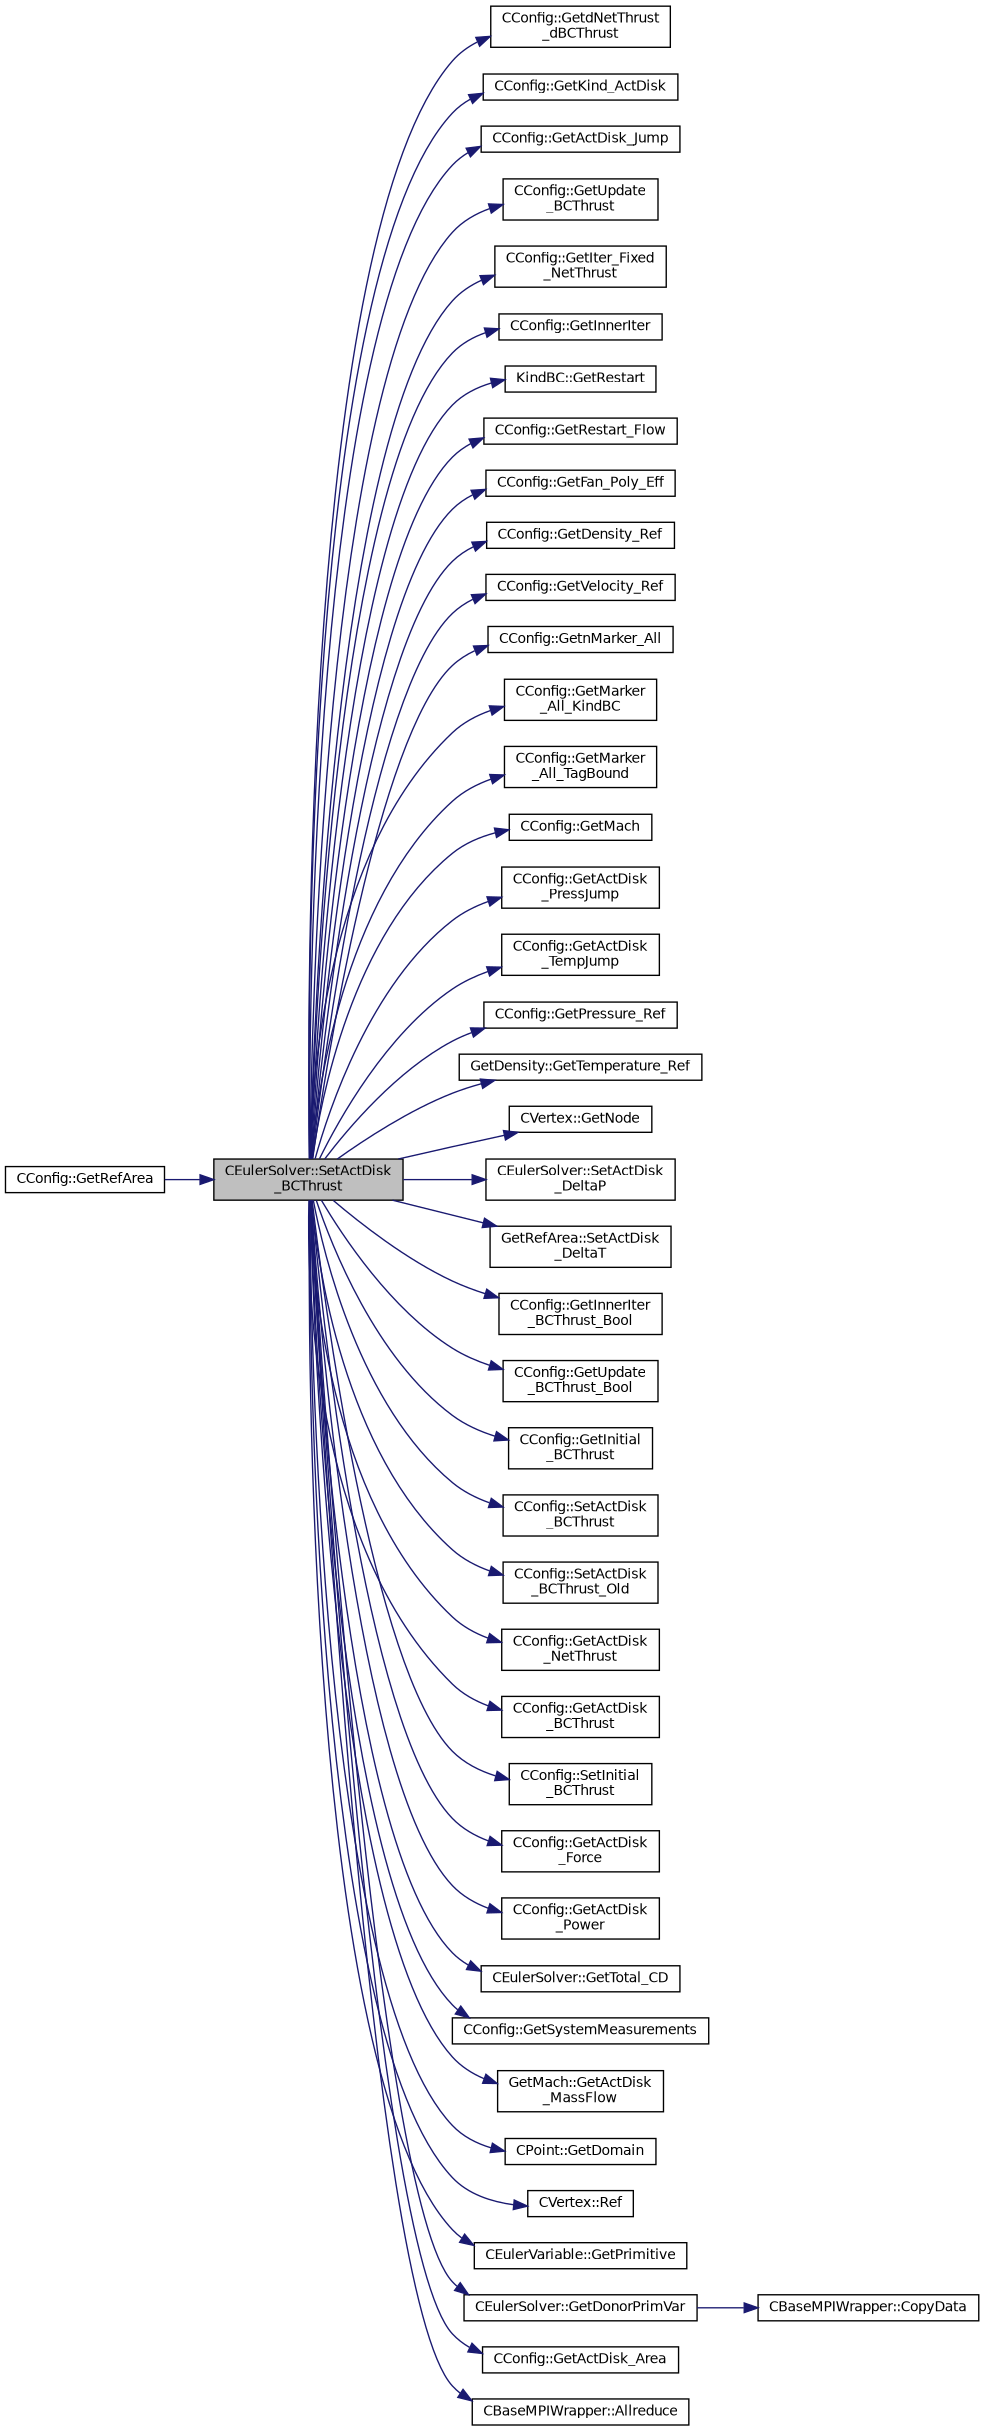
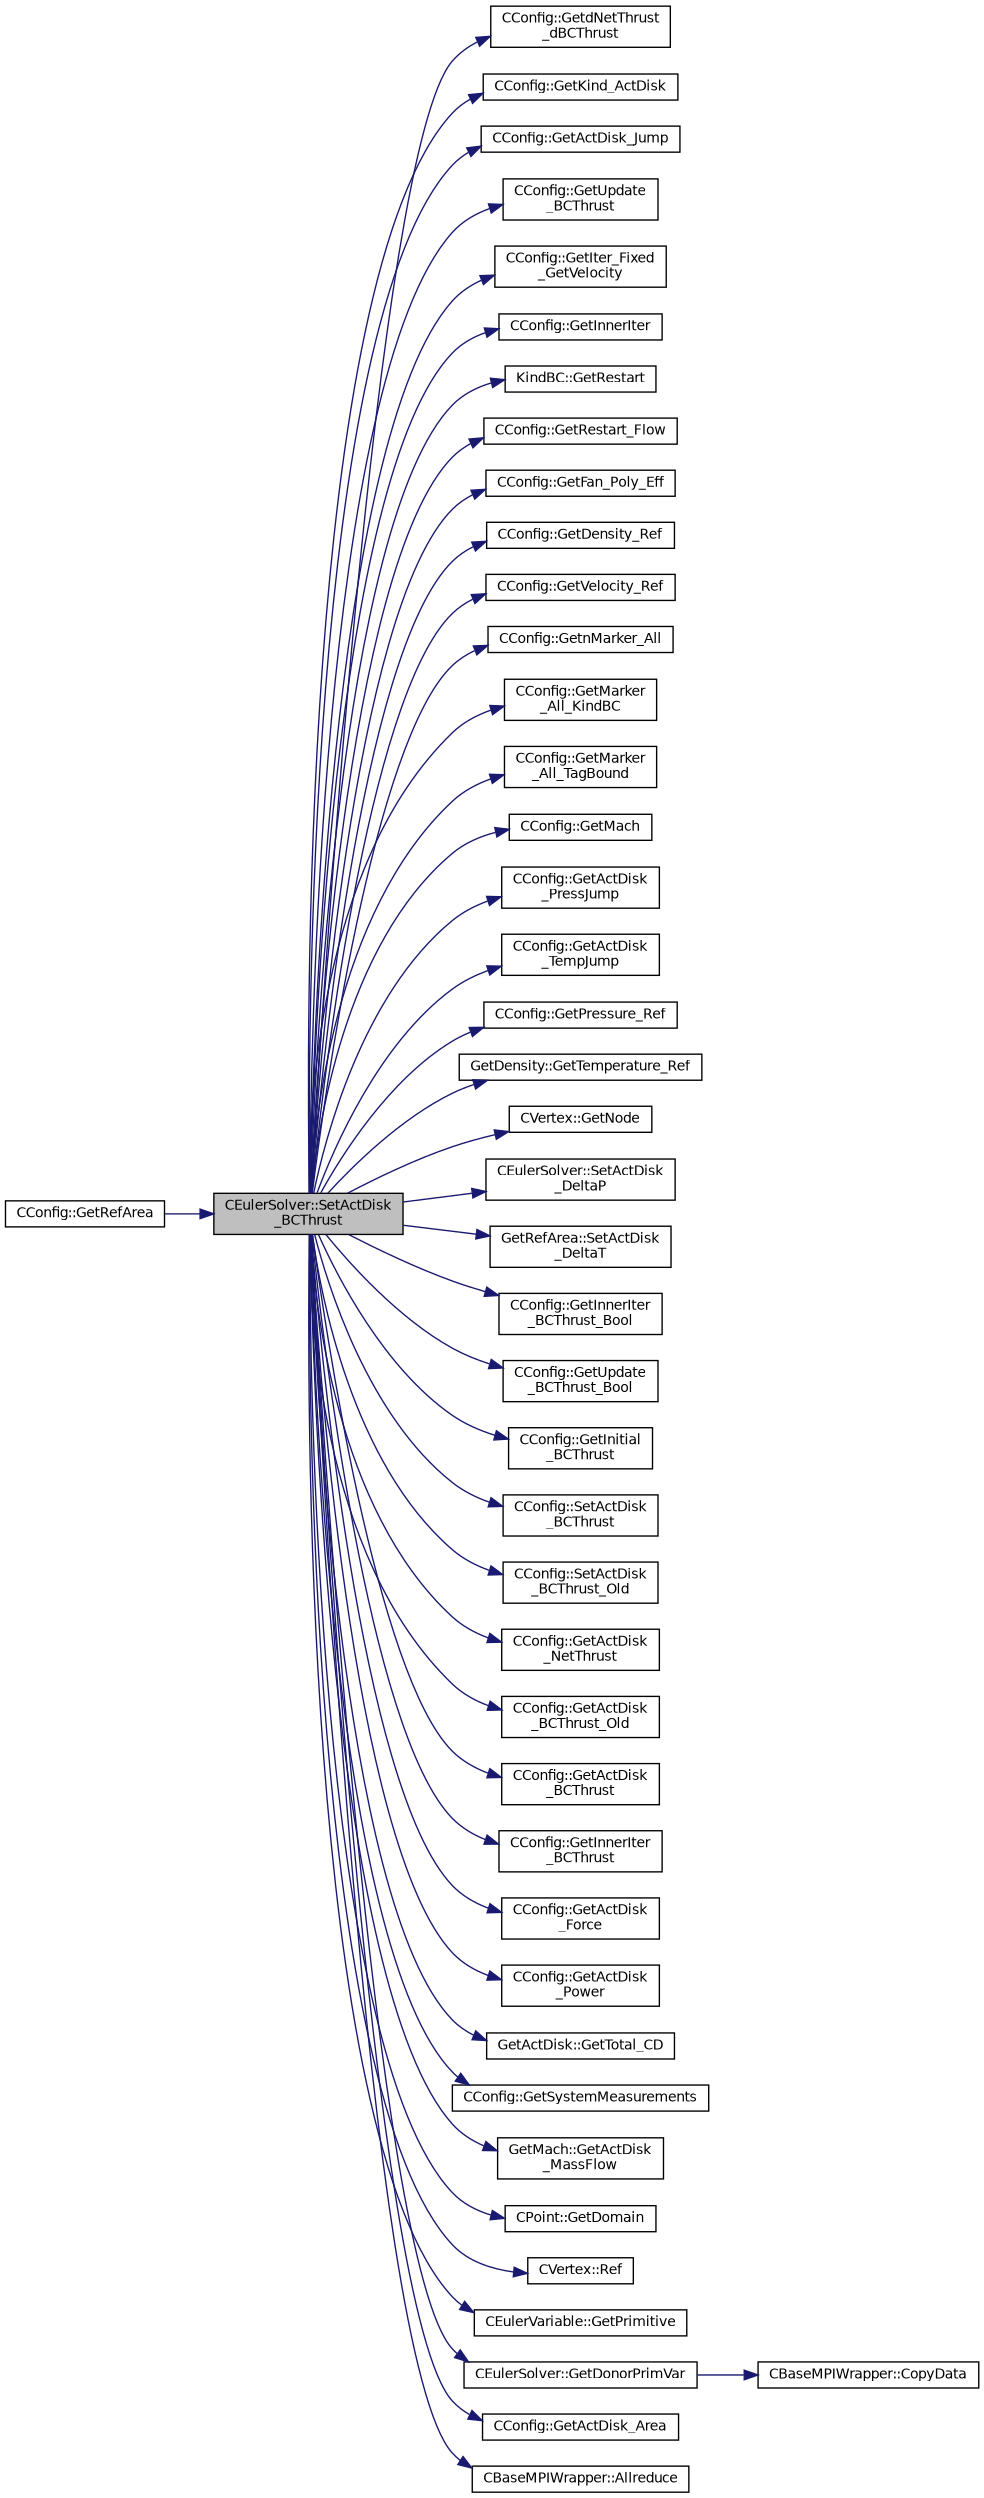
node "CConfig::GetIter_Fixed _NetThrust": label "CConfig::GetIter_Fixed _NetThrust" -> "CConfig::GetIter_Fixed _GetVelocity"
node "CConfig::GetActDisk _BCThrust_Old": added
node "CConfig::SetInitial _BCThrust": label "CConfig::SetInitial _BCThrust" -> "CConfig::GetInnerIter _BCThrust"
node "CEulerSolver::GetTotal_CD": label "CEulerSolver::GetTotal_CD" -> "GetActDisk::GetTotal_CD"
